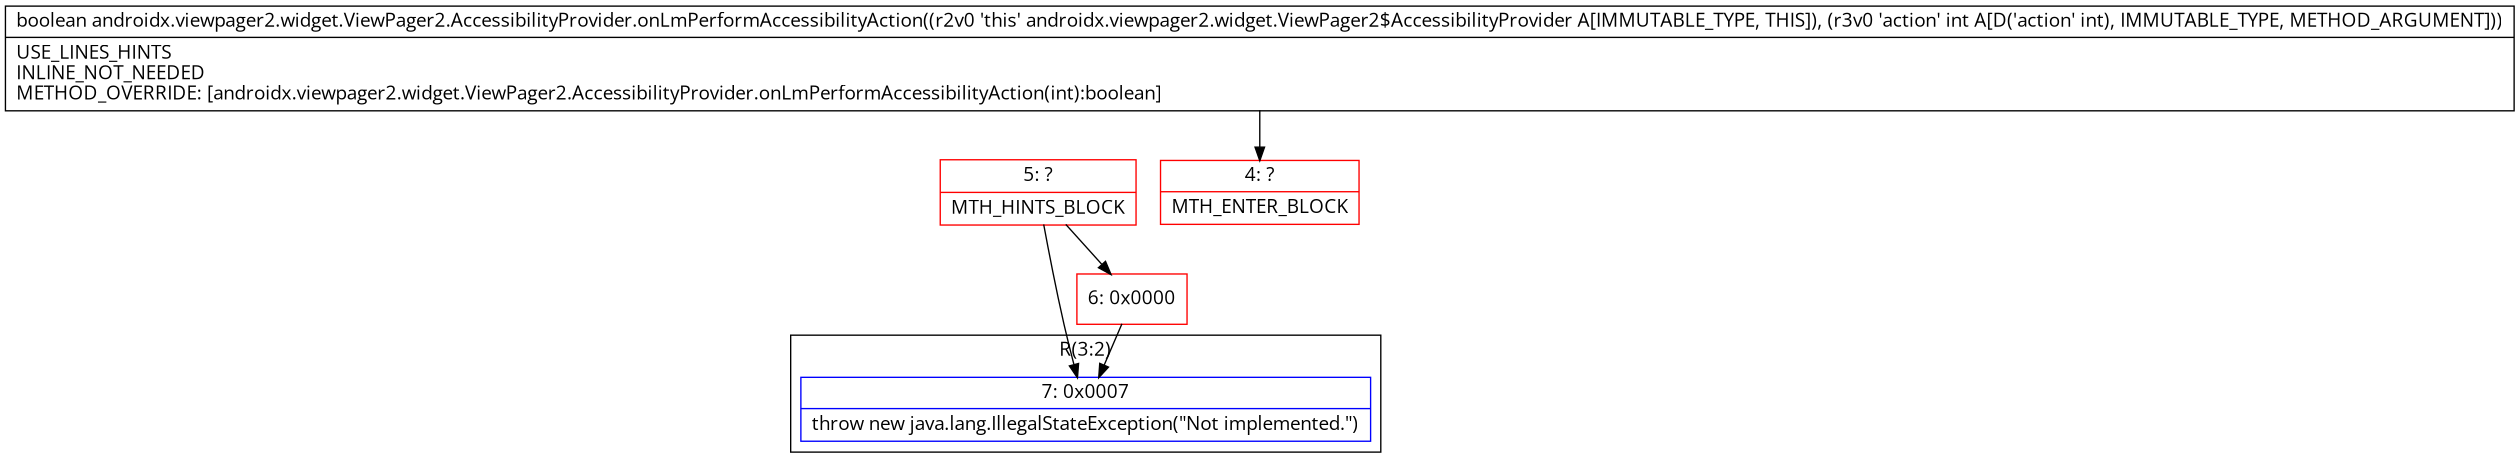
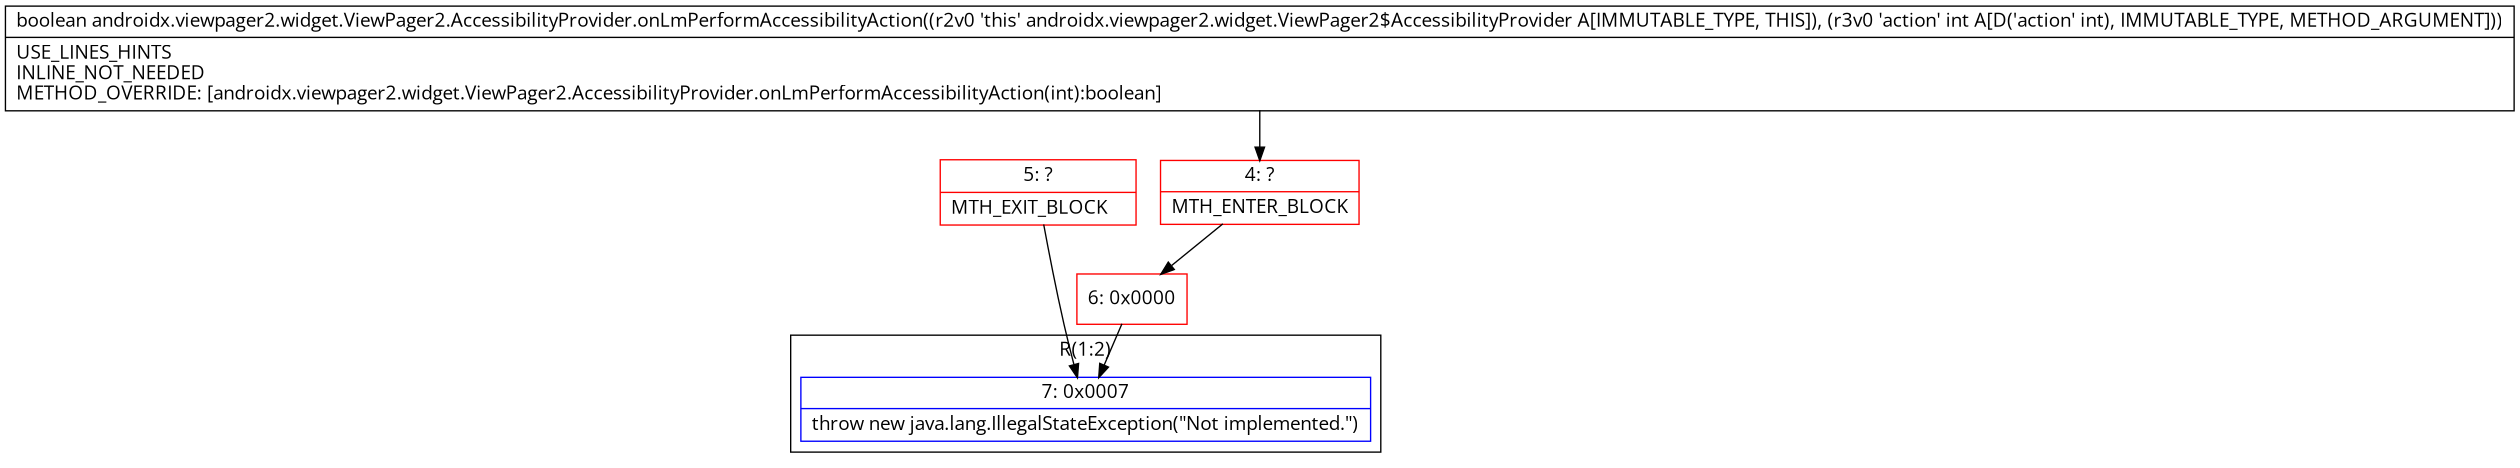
node "5: ?": text "MTH_HINTS_BLOCK" -> "MTH_EXIT_BLOCK"
edge "5: ?" -> "6: 0x0000": now "4: ?" -> "6: 0x0000"
cluster "R(3:2)": label "R(3:2)" -> "R(1:2)"
